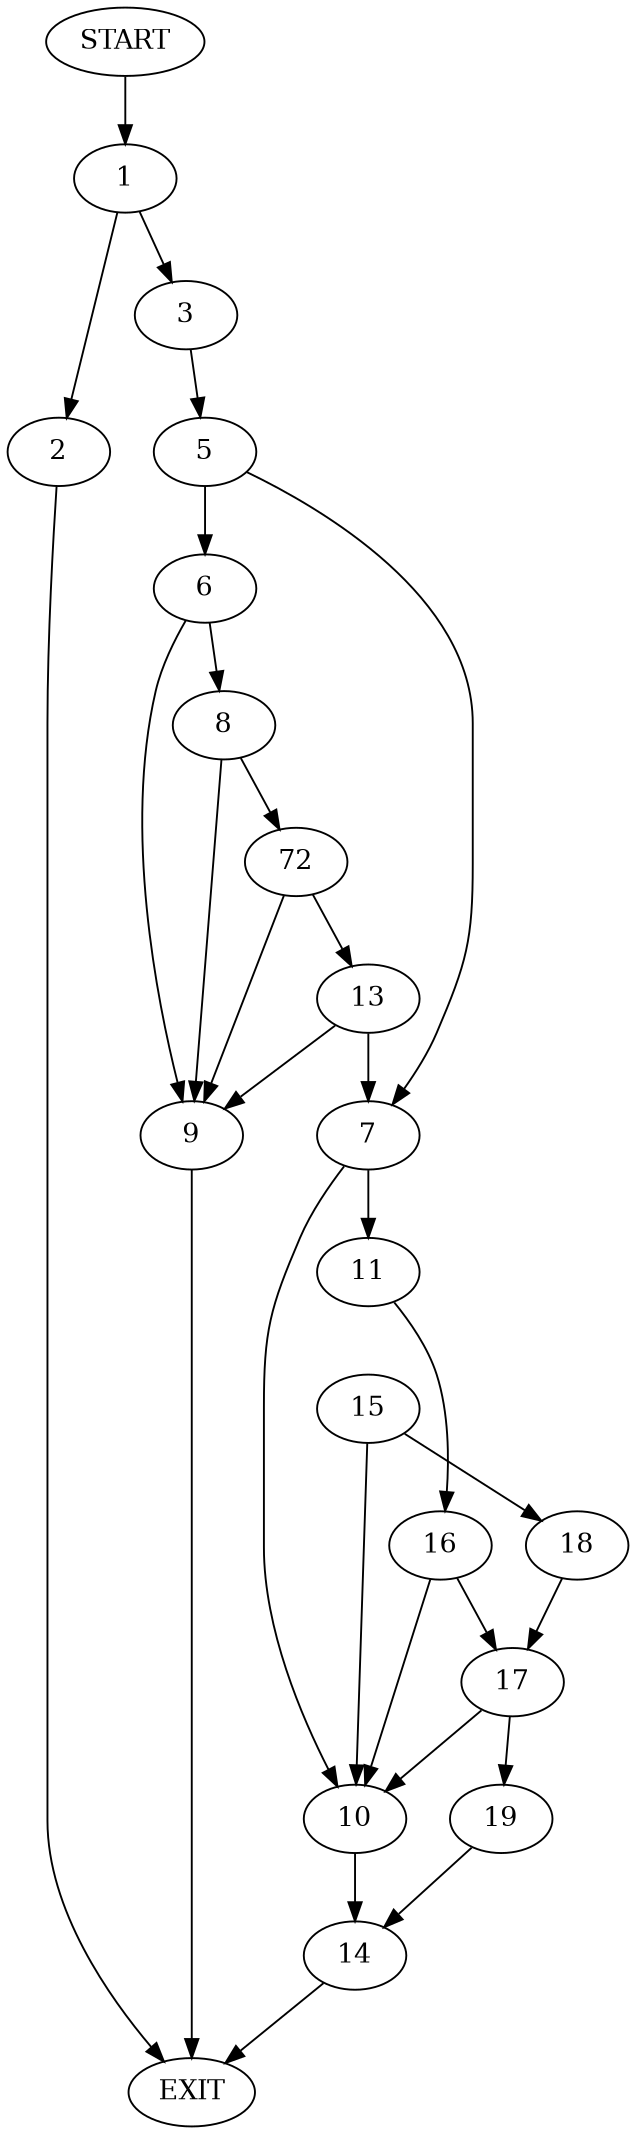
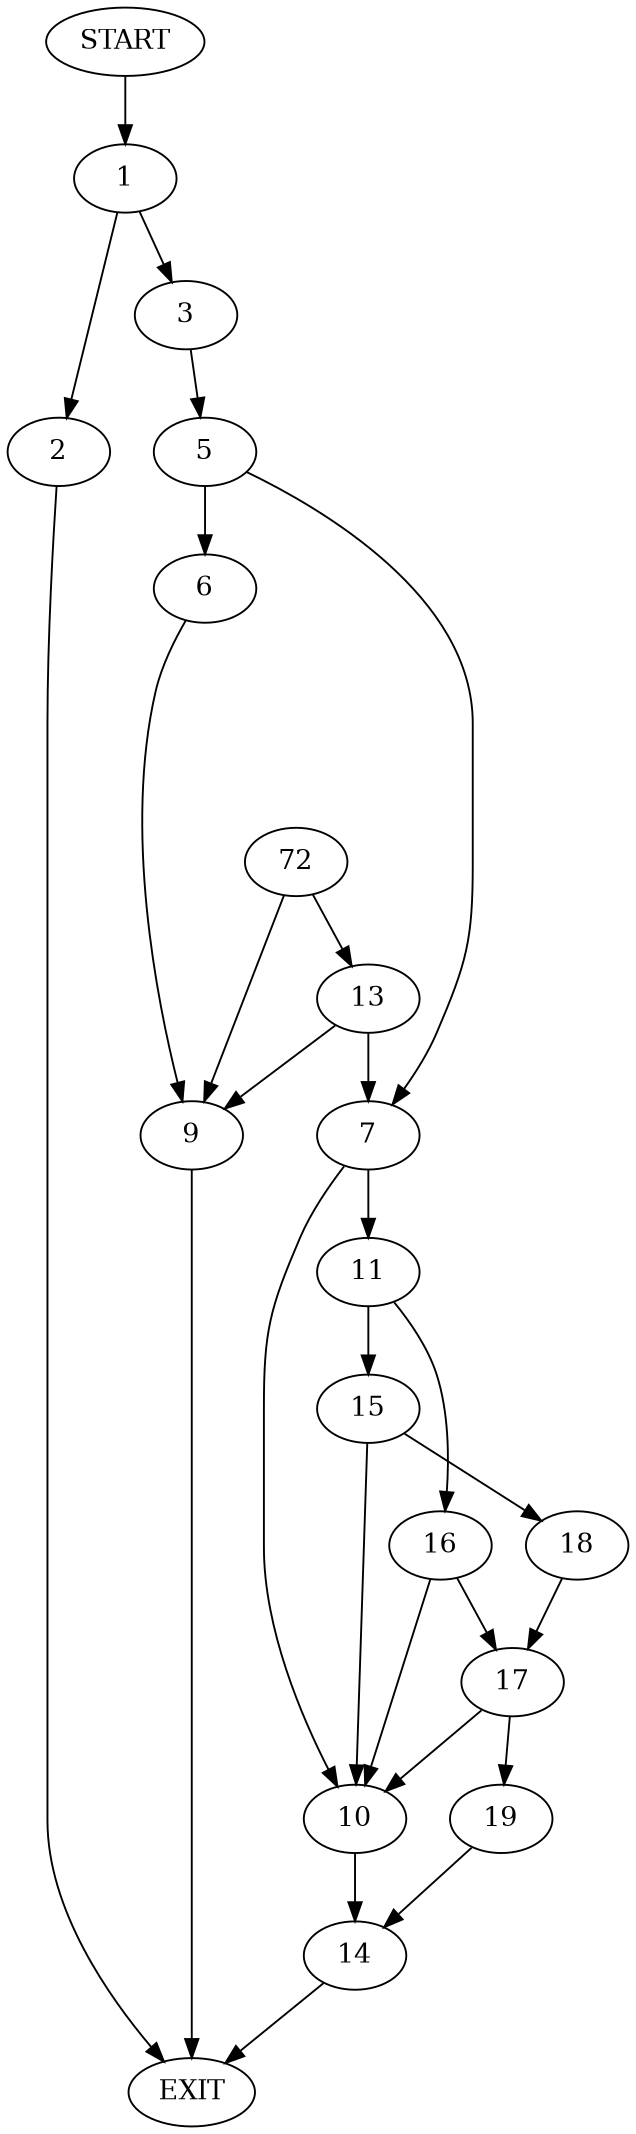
node "8": removed
edge "11" -> "15": added
